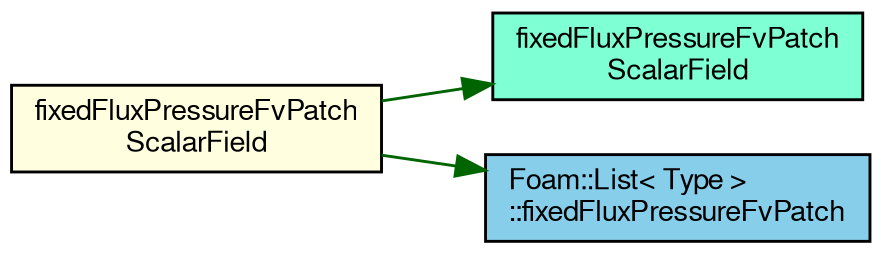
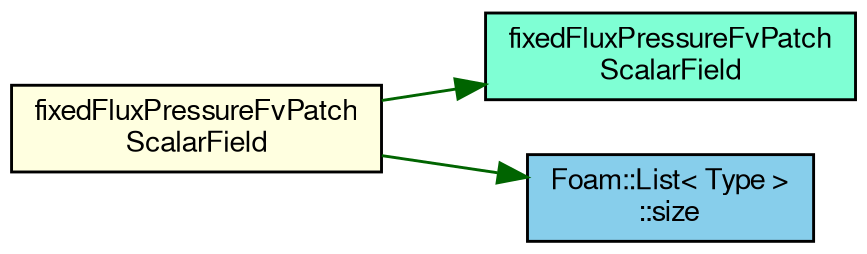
node "Foam::List< Type > ::fixedFluxPressureFvPatch": label "Foam::List< Type > ::fixedFluxPressureFvPatch" -> "Foam::List< Type > ::size"
